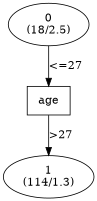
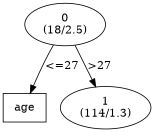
edge "age" -> "1 (114/1.3)": now "0 (18/2.5)" -> "1 (114/1.3)"
